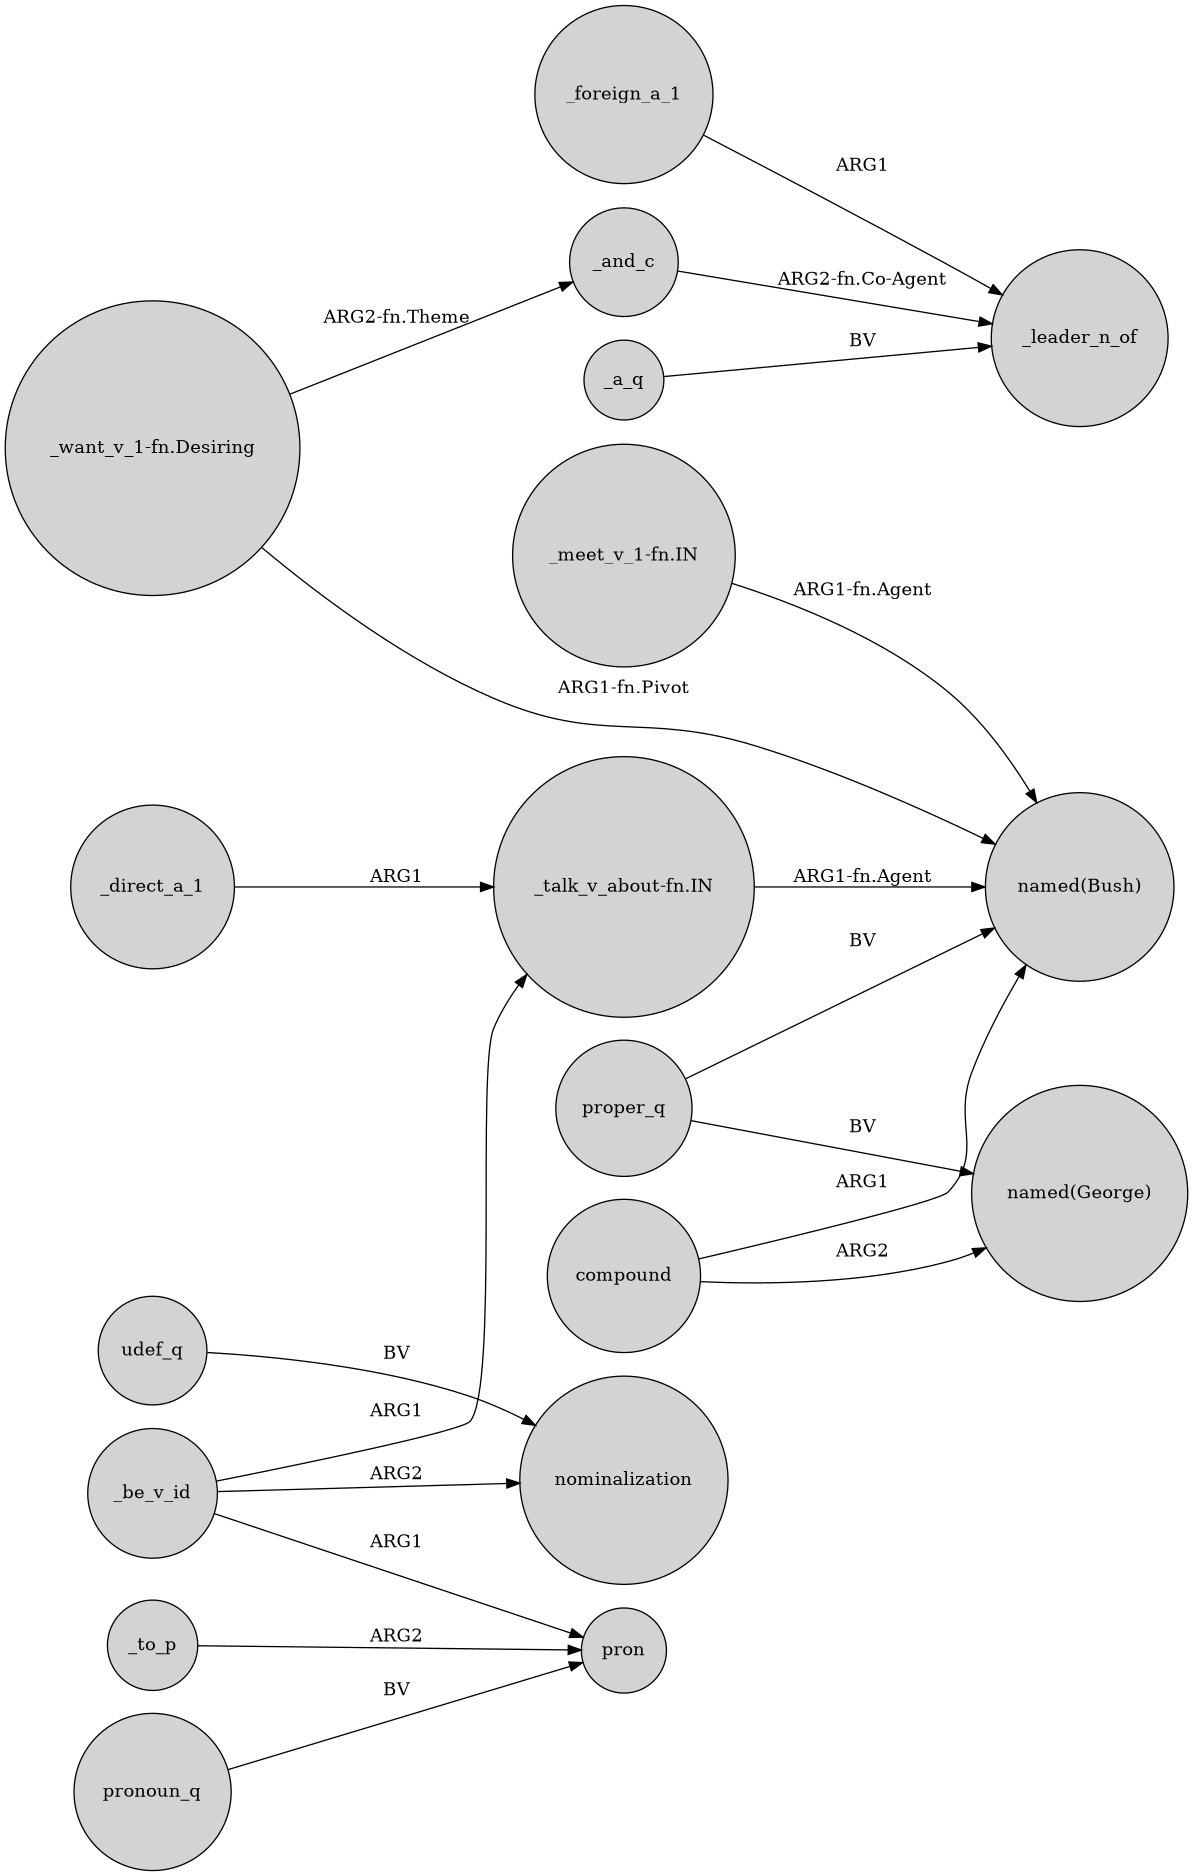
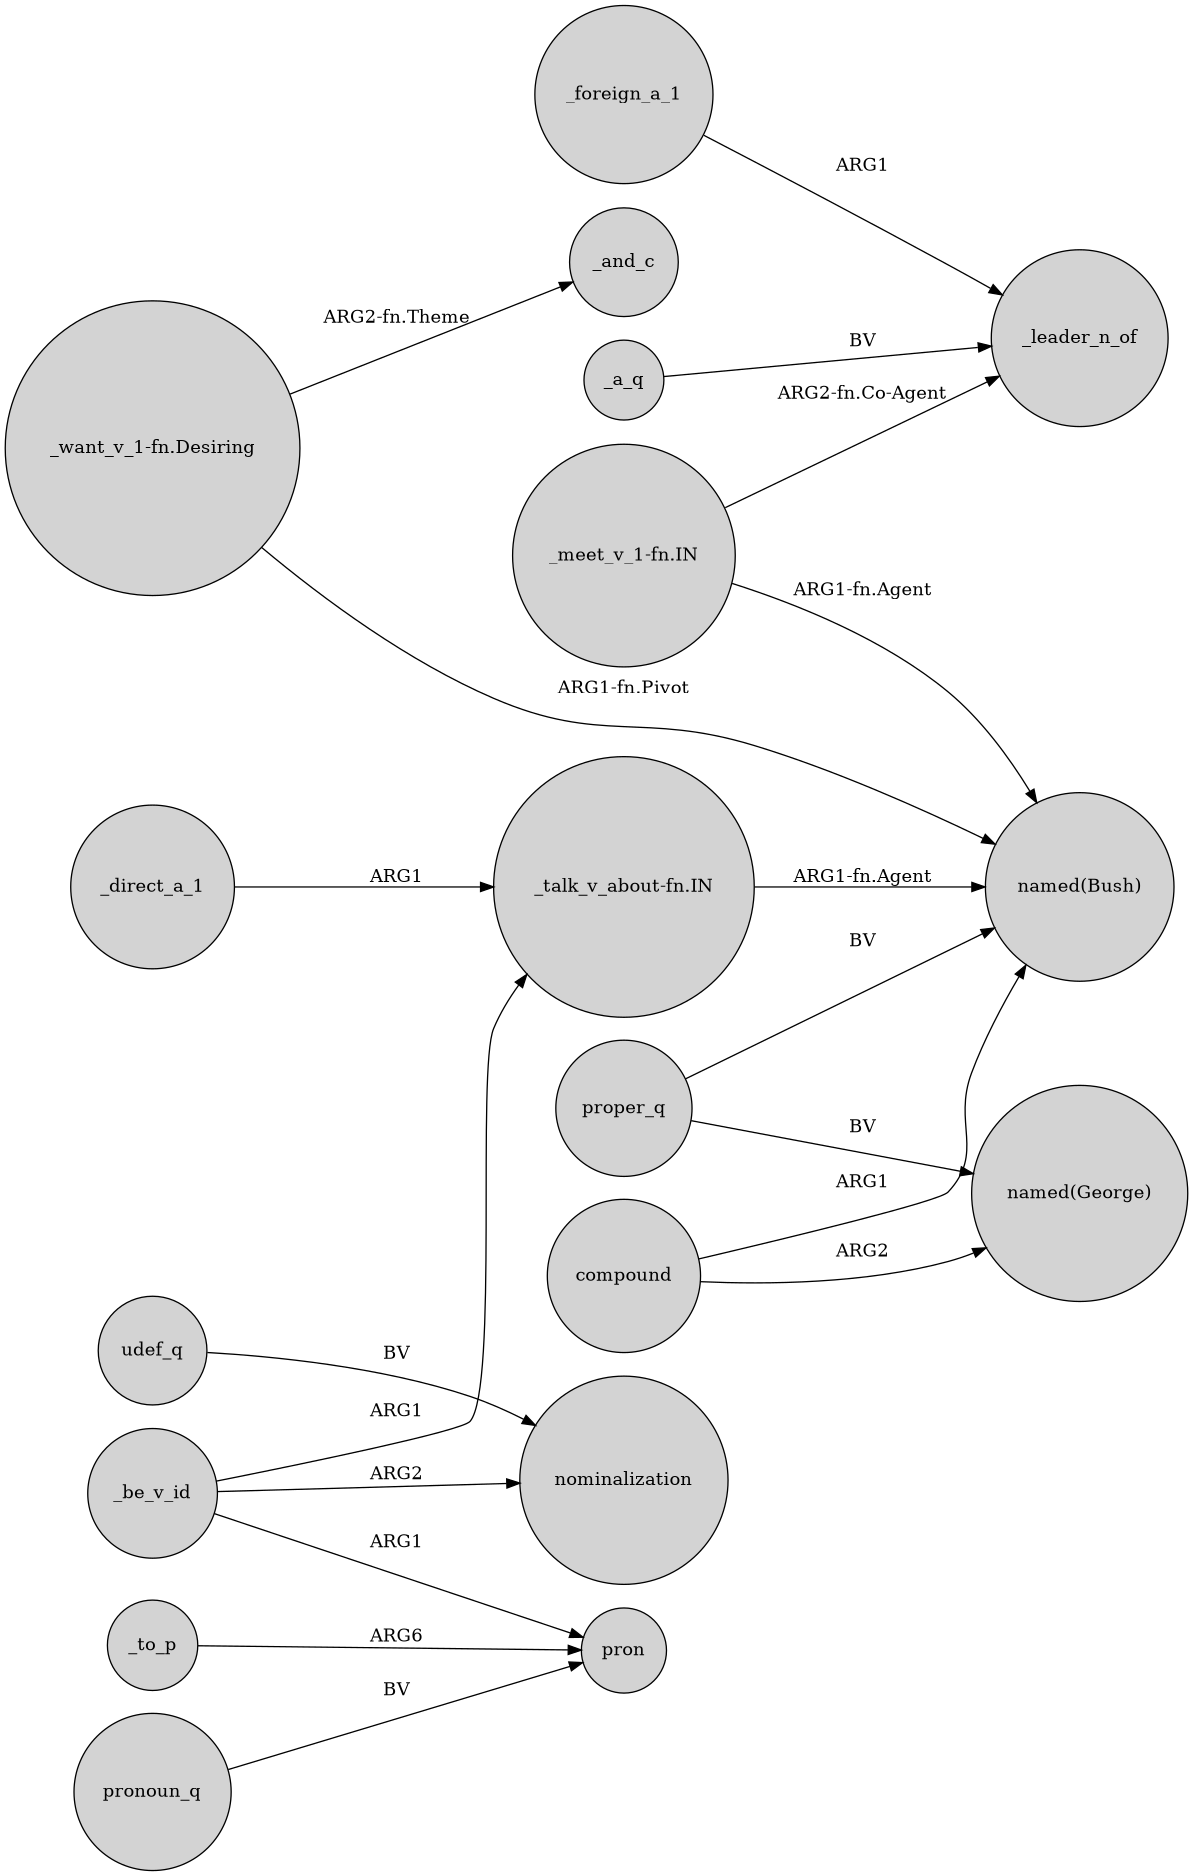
edge "_and_c" -> "_leader_n_of": now "_meet_v_1-fn.IN" -> "_leader_n_of"
edge "_to_p" -> "pron": label "ARG2" -> "ARG6"
